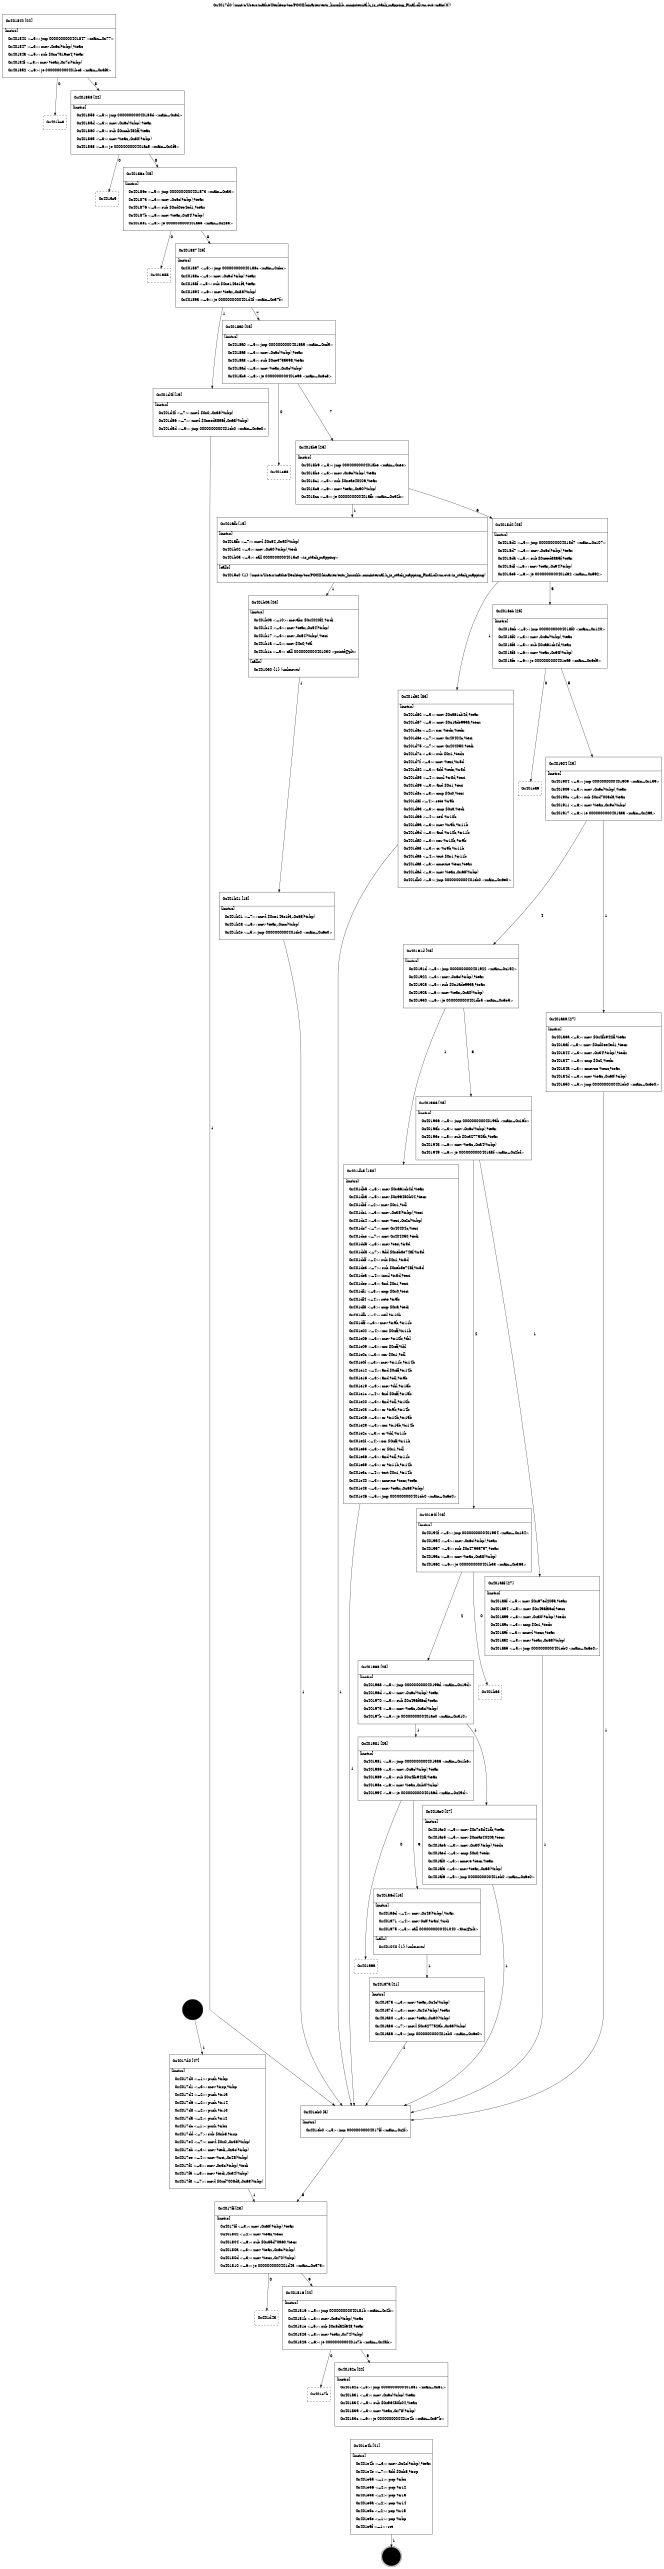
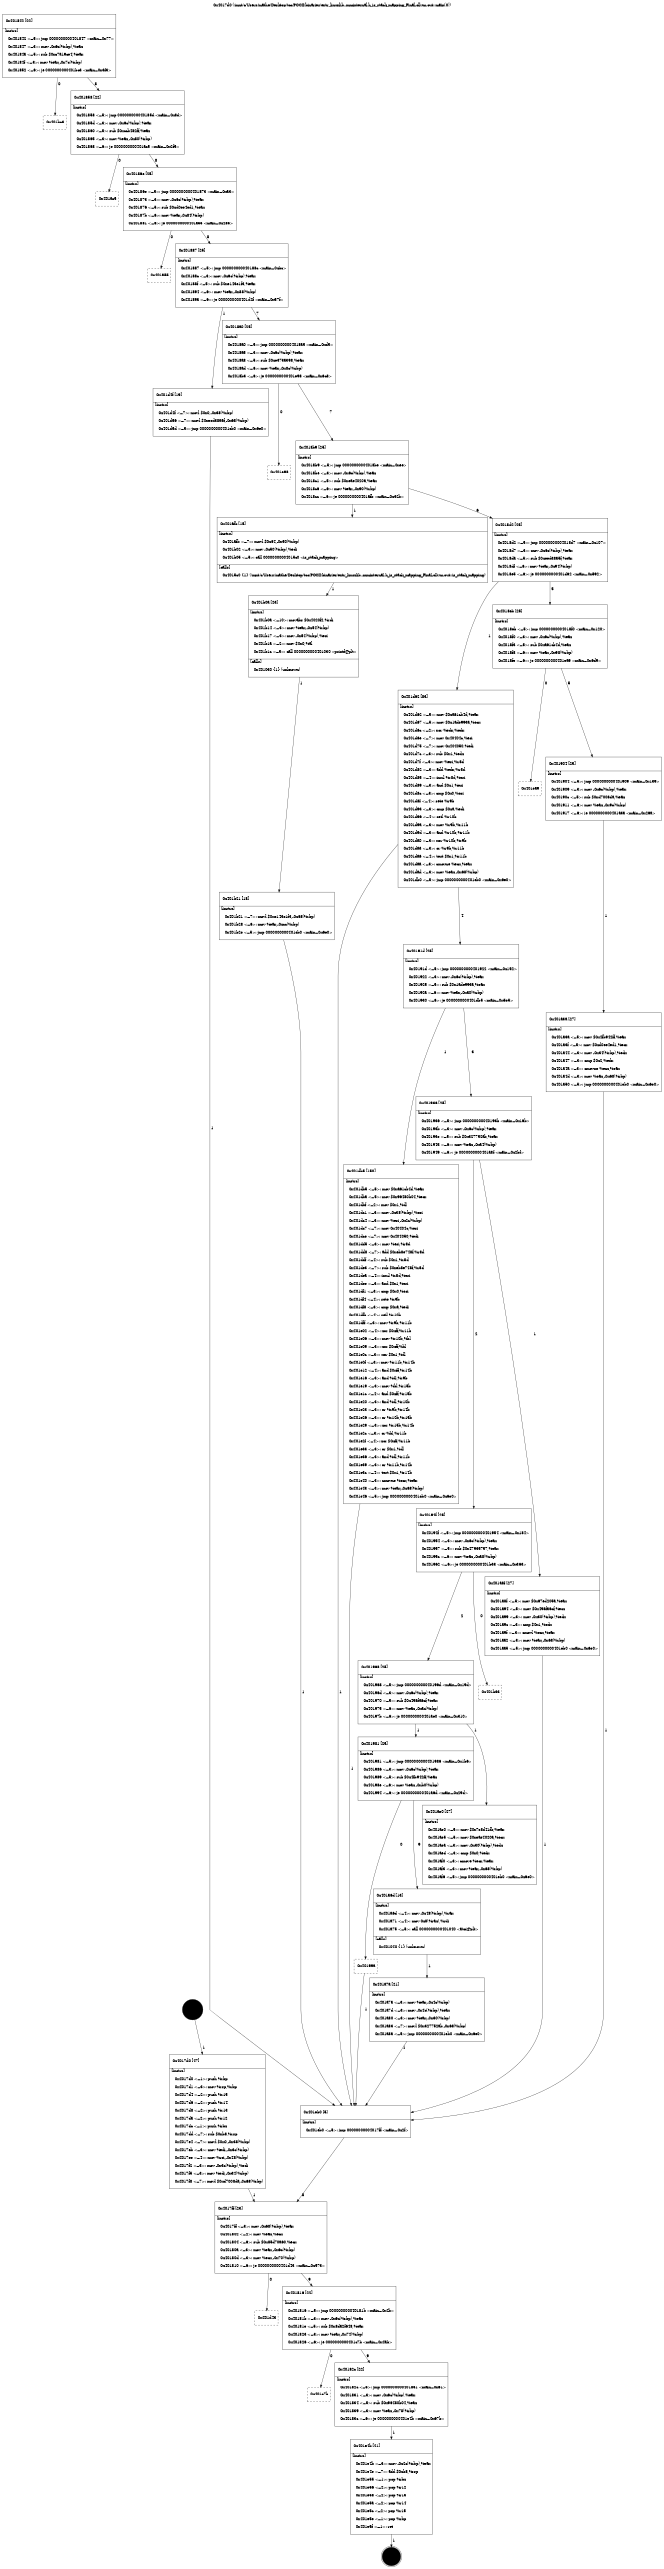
edge "0x401904 [25]" -> "0x40191d [25]": now "0x401d62 [83]" -> "0x40191d [25]"
edge "0x401ae0 [27]" -> "0x401eb0 [5]": now "0x40199a" -> "0x401eb0 [5]"
edge "0x40182c [22]" -> "0x401e4b [21]": added, label "1"
